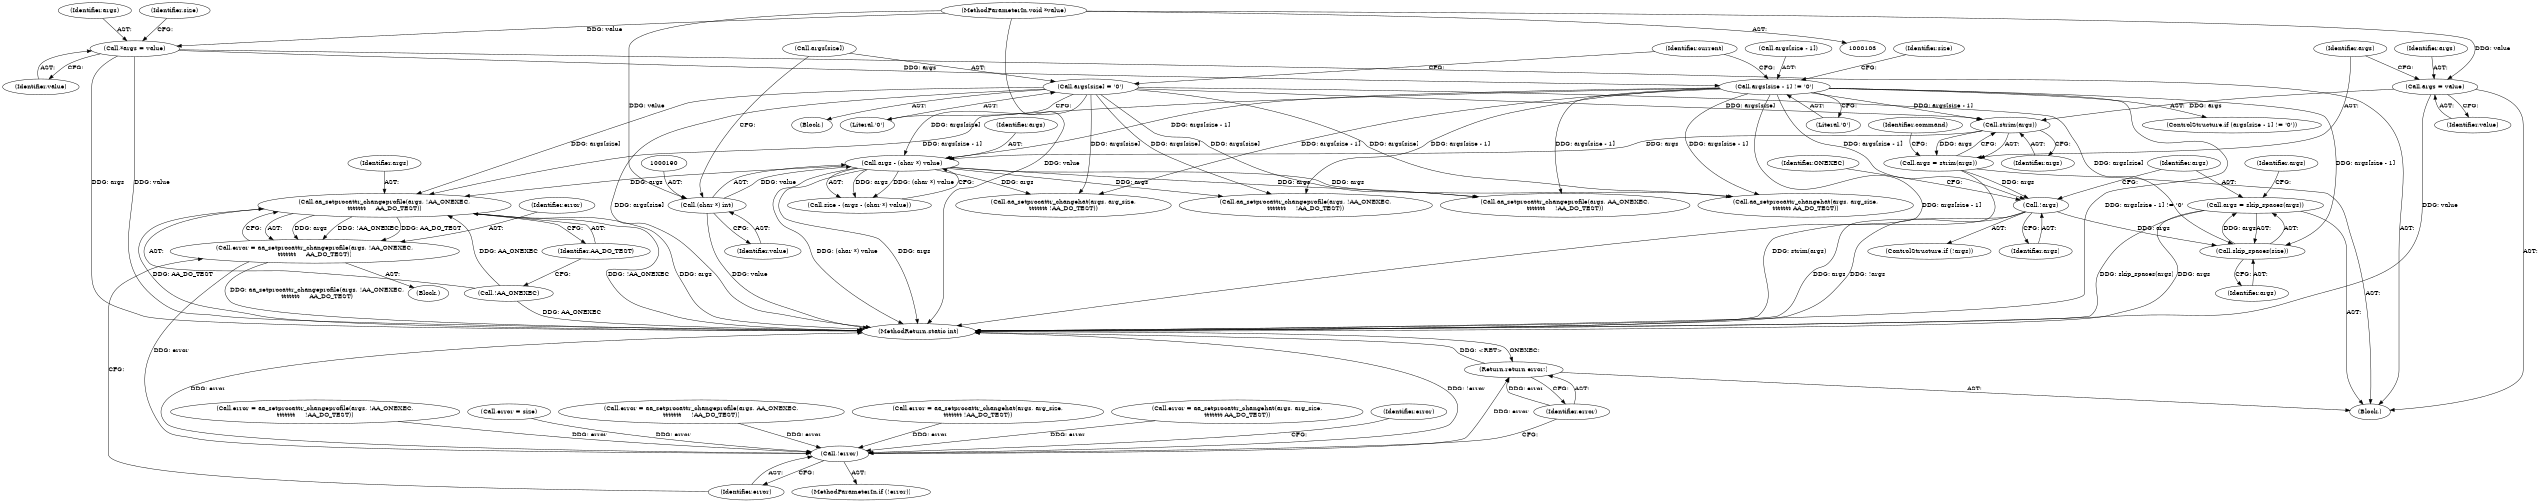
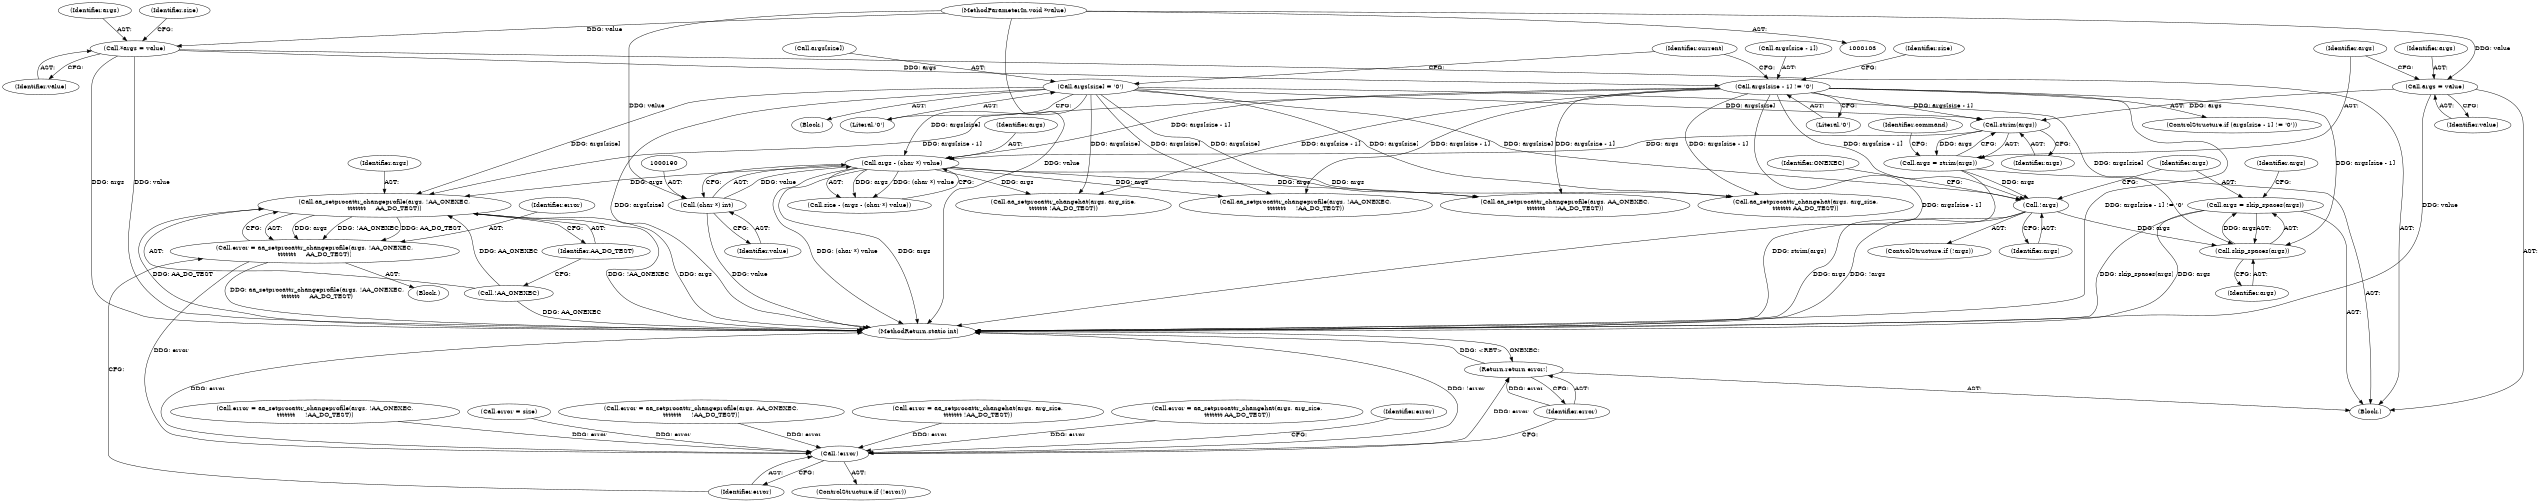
edge "(Call,args[size])" -> "(Call,(char *) int)": now "(Call,args - (char *) value)" -> "(Call,(char *) int)"
edge "(Call,args[size] = '0')" -> "(Call,!args)": added, label "DDG: args[size]"
node "(Call,skip_spaces(size))": label "(Call,skip_spaces(size))" -> "(Call,skip_spaces(args))"
node "(MethodParameterIn,if (!error))": label "(MethodParameterIn,if (!error))" -> "(ControlStructure,if (!error))"
